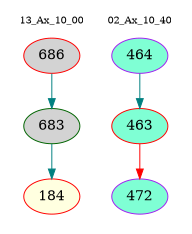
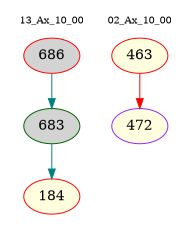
cluster "02_Ax_10_40": label "02_Ax_10_40" -> "02_Ax_10_00"
node "464": removed
node "463": fillcolor aquamarine -> lightyellow
node "472": fillcolor aquamarine -> lightyellow
